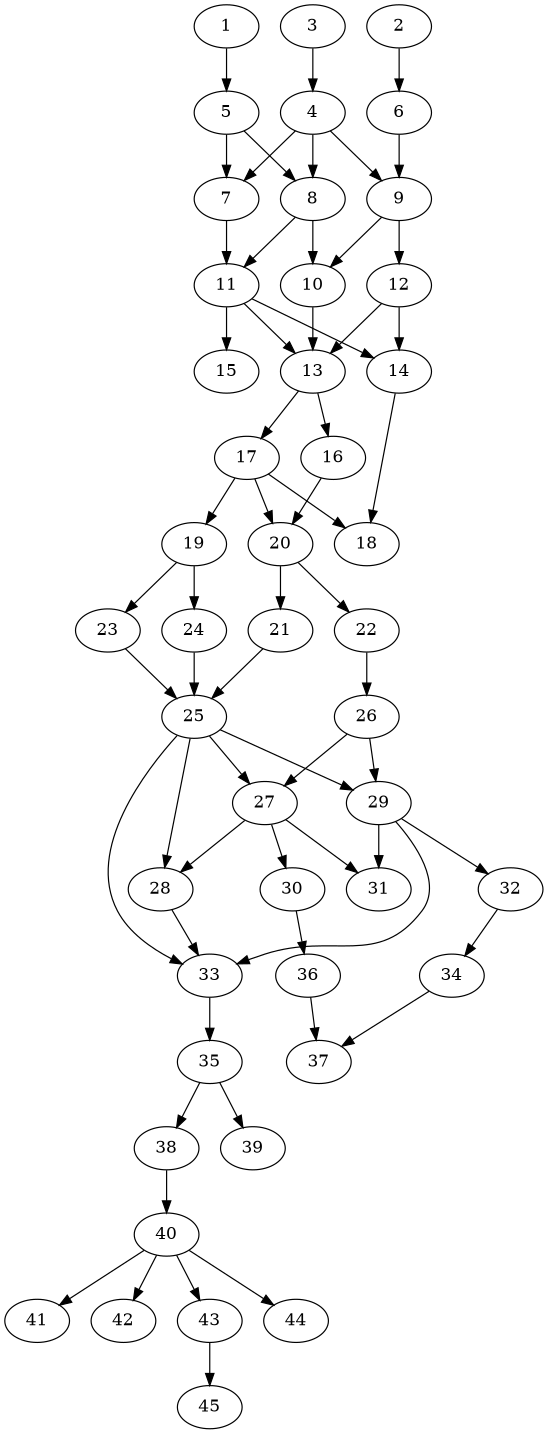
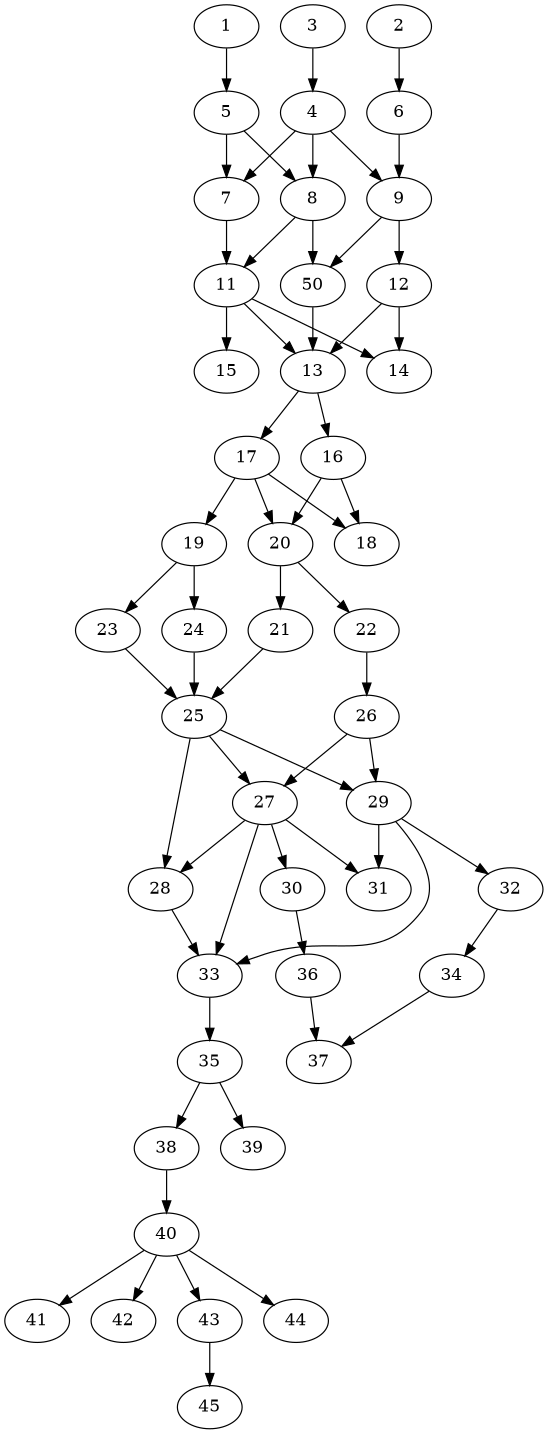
node "10": label "10" -> "50"
edge "14" -> "18": now "16" -> "18"
edge "25" -> "33": now "27" -> "33"
